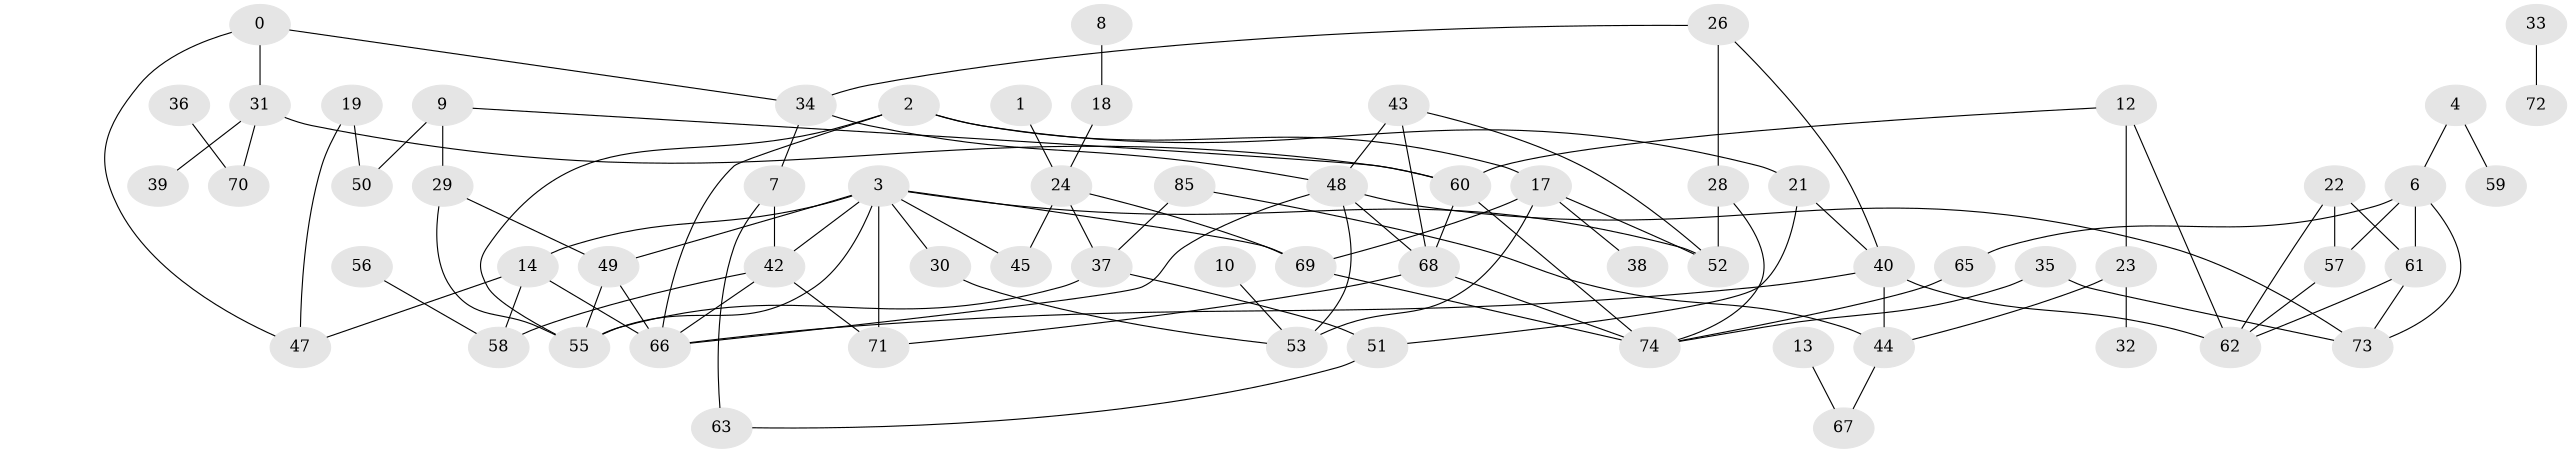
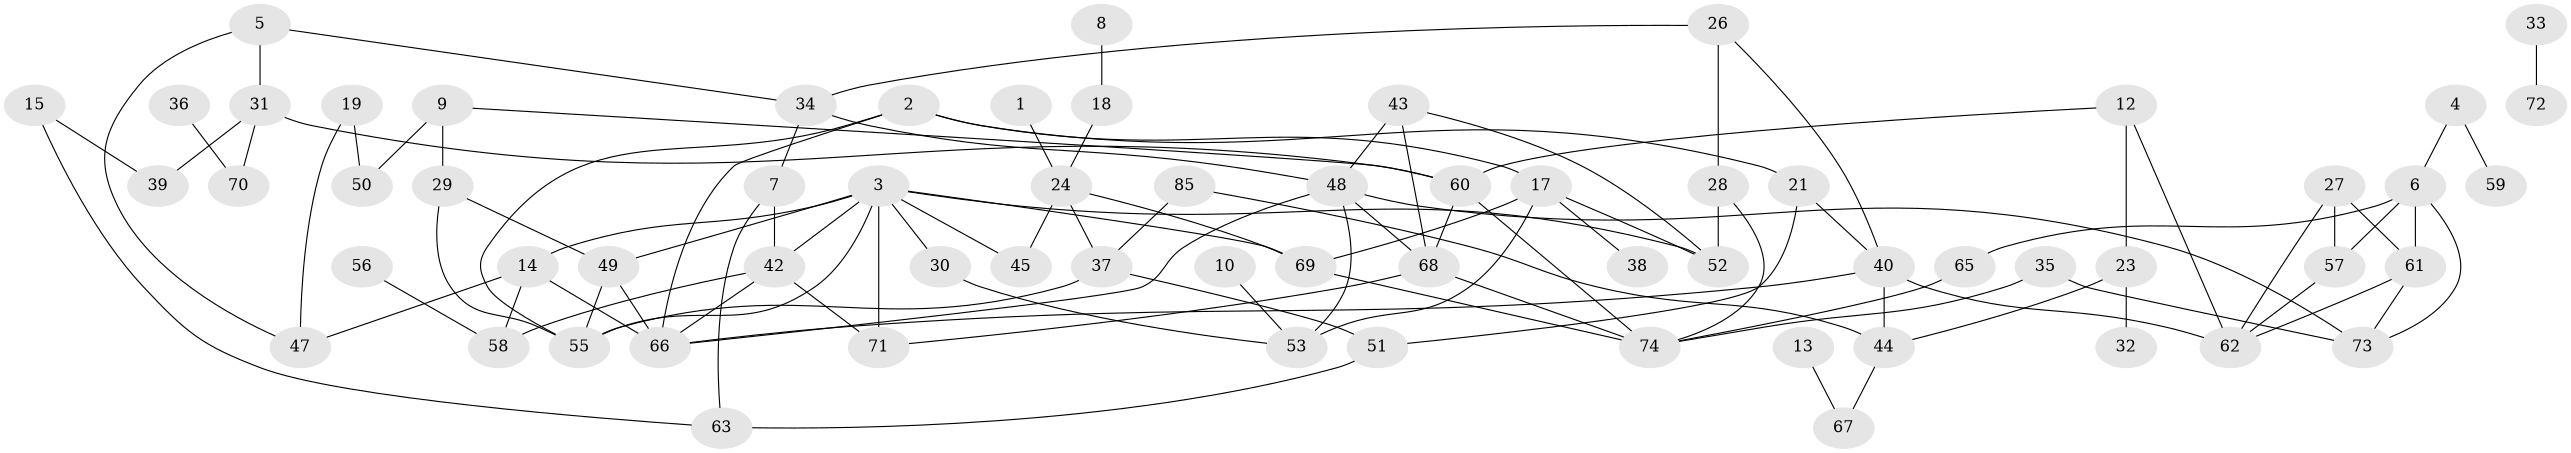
node "0": label "0" -> "5"
node "15": added
node "22": label "22" -> "27"
